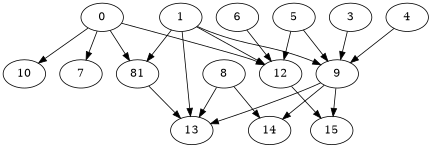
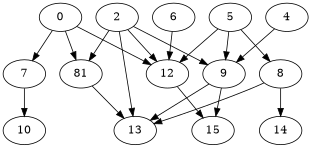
node "1": label "1" -> "2"
node "3": removed
edge "5" -> "8": added
edge "0" -> "10": now "7" -> "10"
edge "9" -> "14": removed
